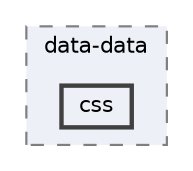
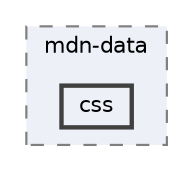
cluster "data-data": label "data-data" -> "mdn-data"
